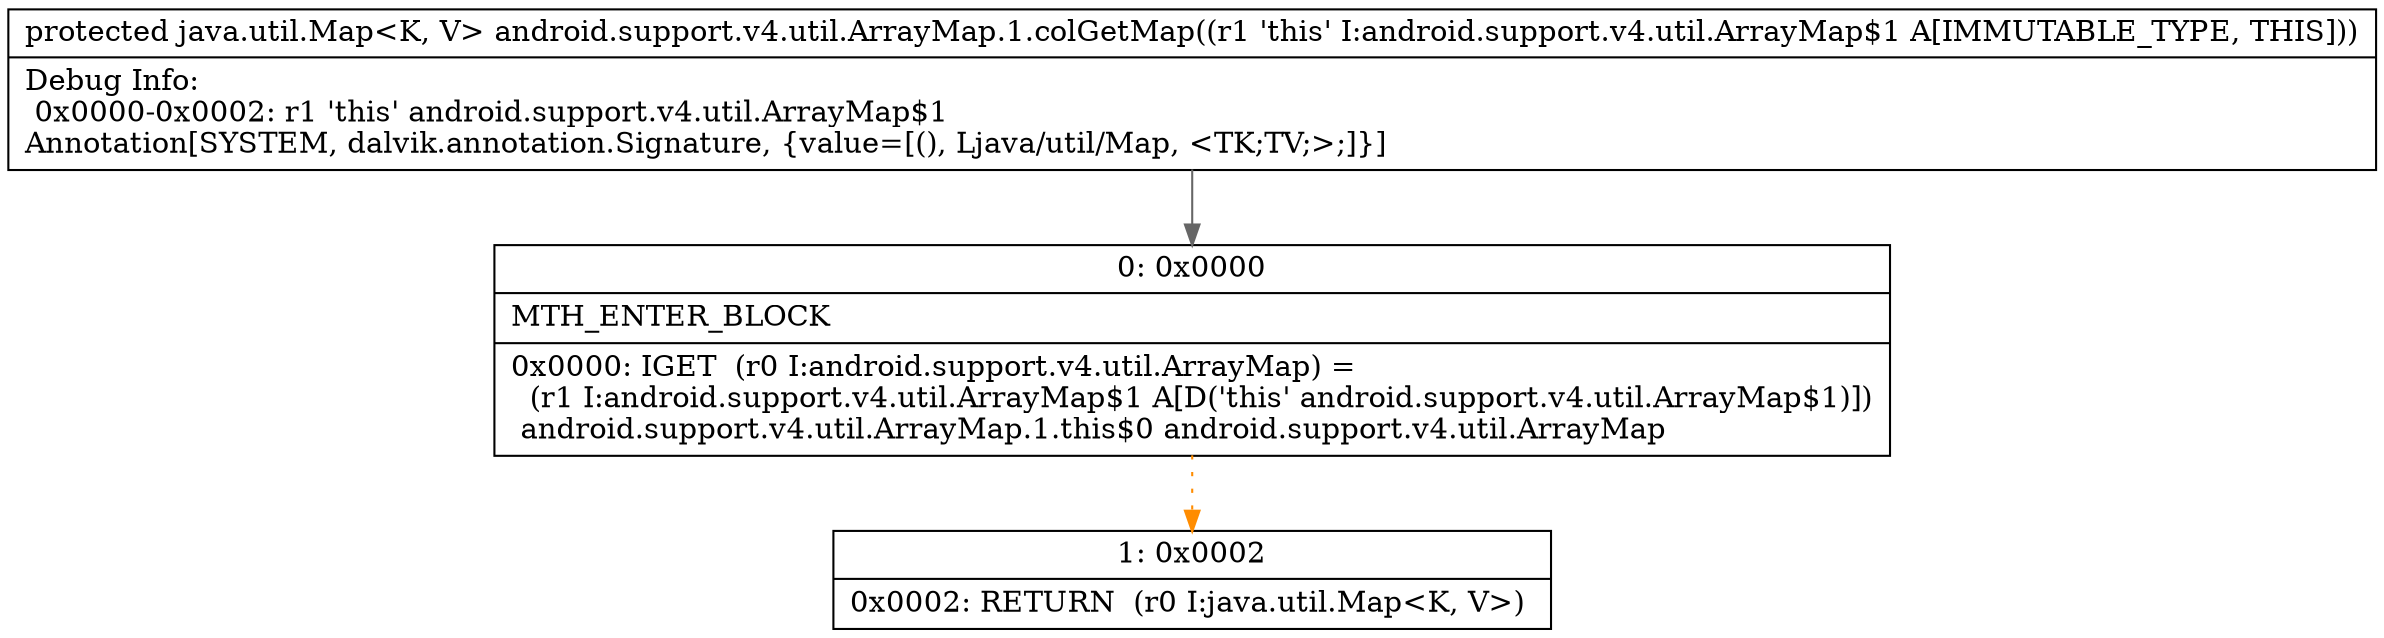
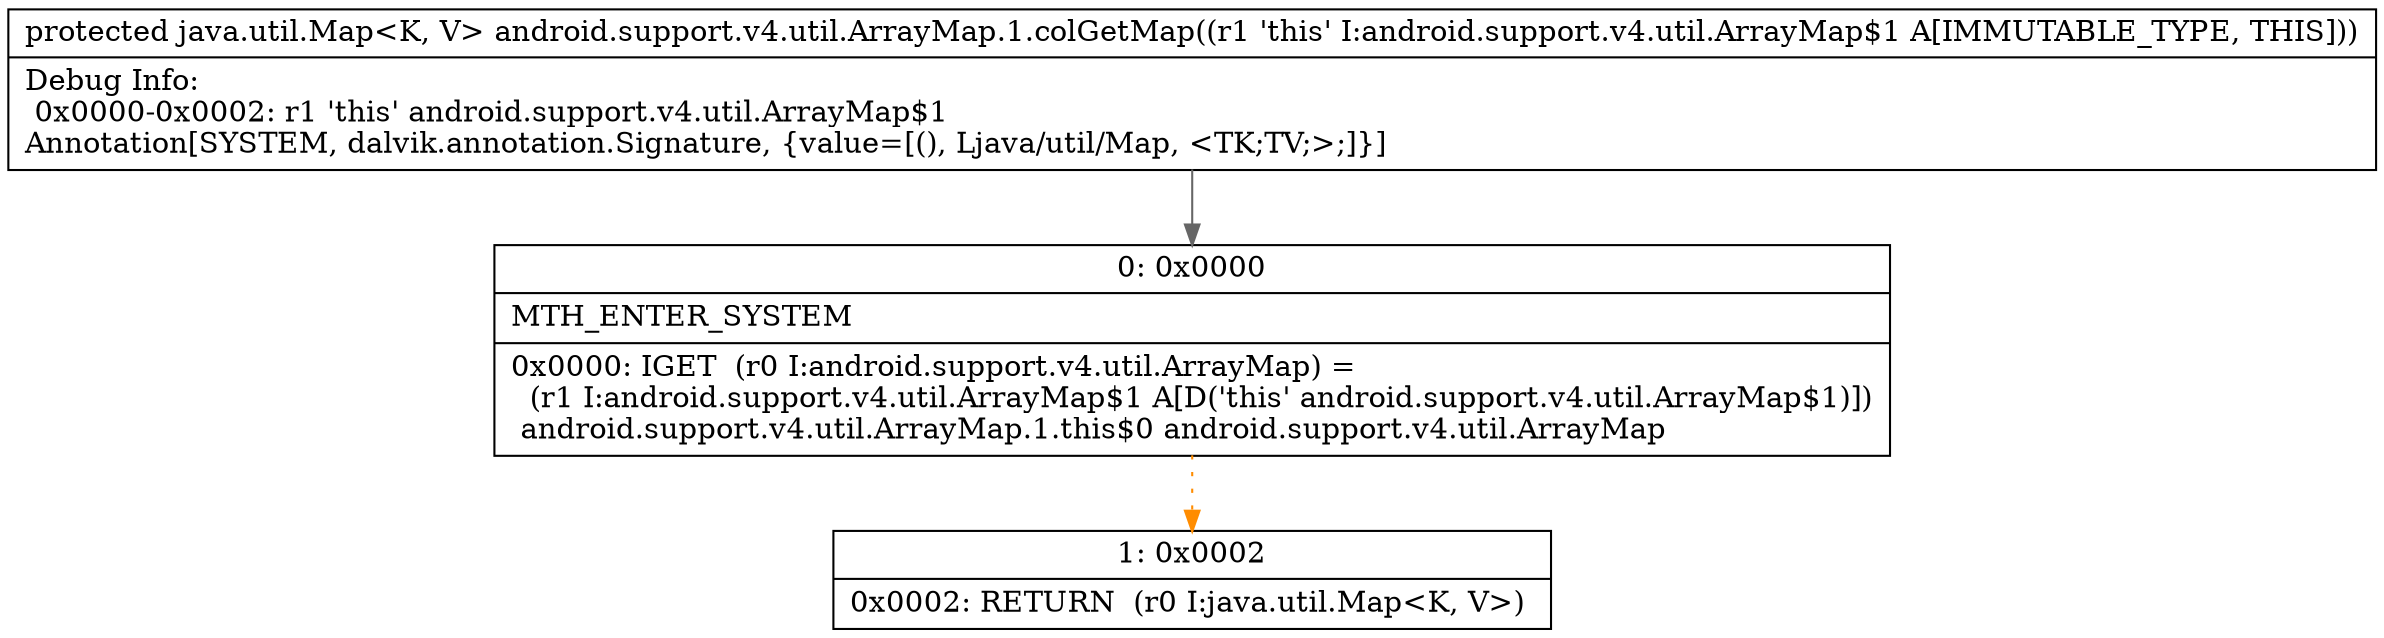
node "0: 0x0000": text "MTH_ENTER_BLOCK" -> "MTH_ENTER_SYSTEM"
